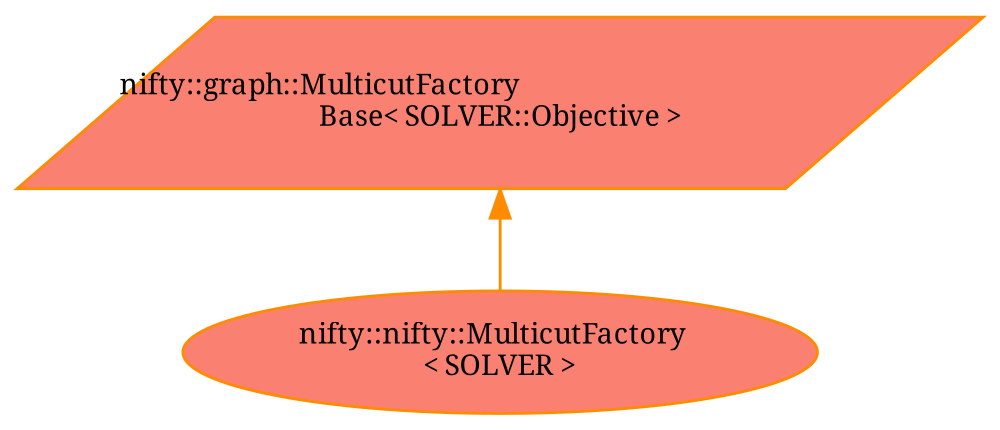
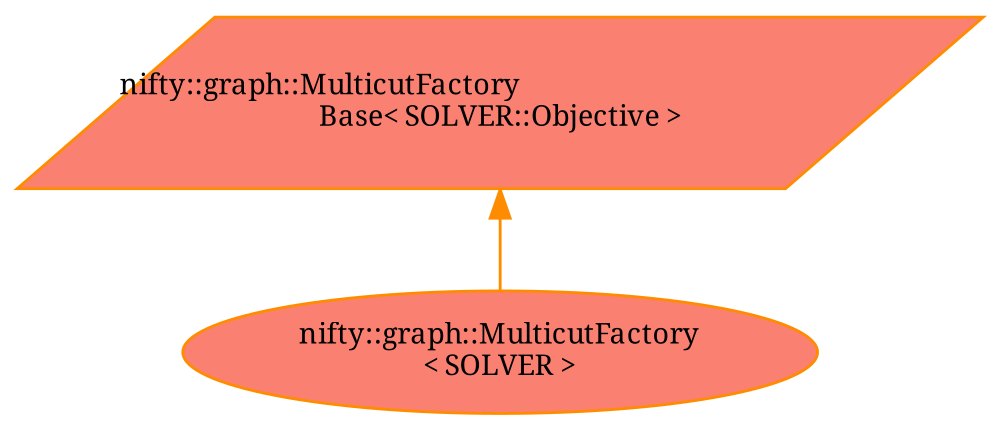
node "nifty::nifty::MulticutFactory < SOLVER >": label "nifty::nifty::MulticutFactory < SOLVER >" -> "nifty::graph::MulticutFactory < SOLVER >"
